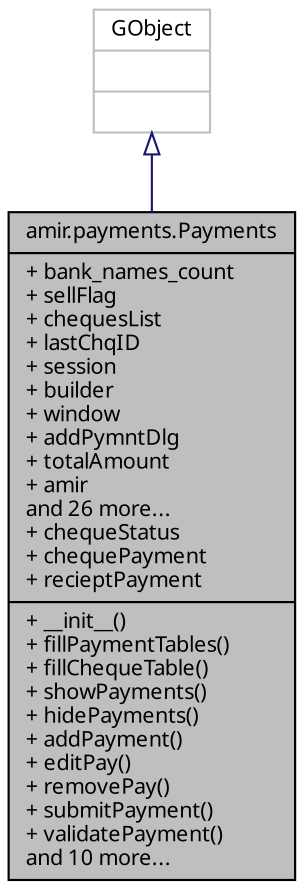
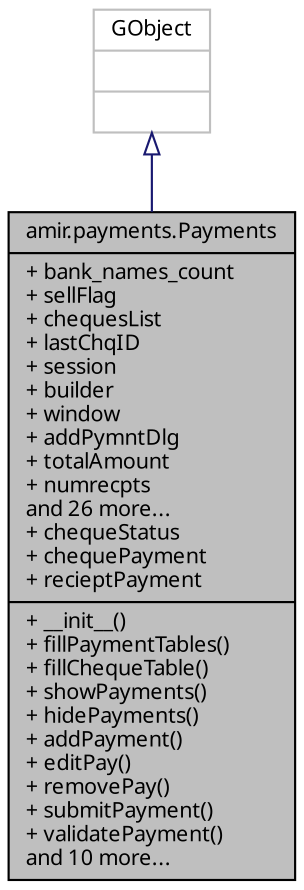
node "amir.payments.Payments": text "+ amir" -> "+ numrecpts"
